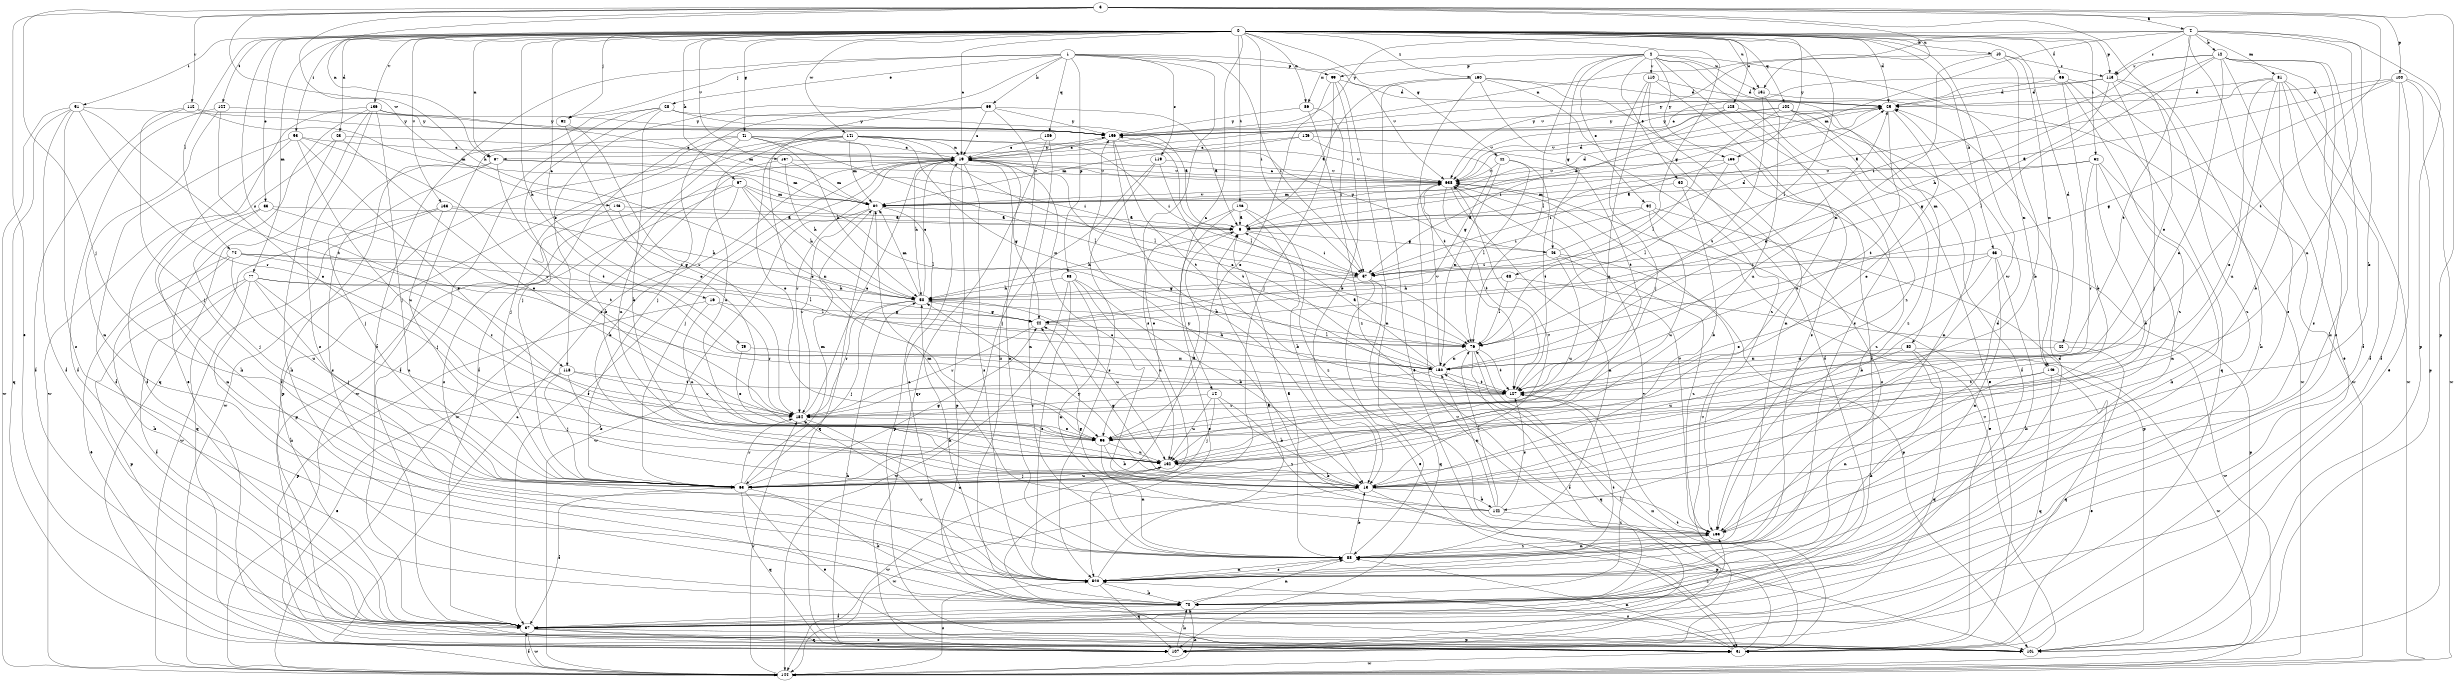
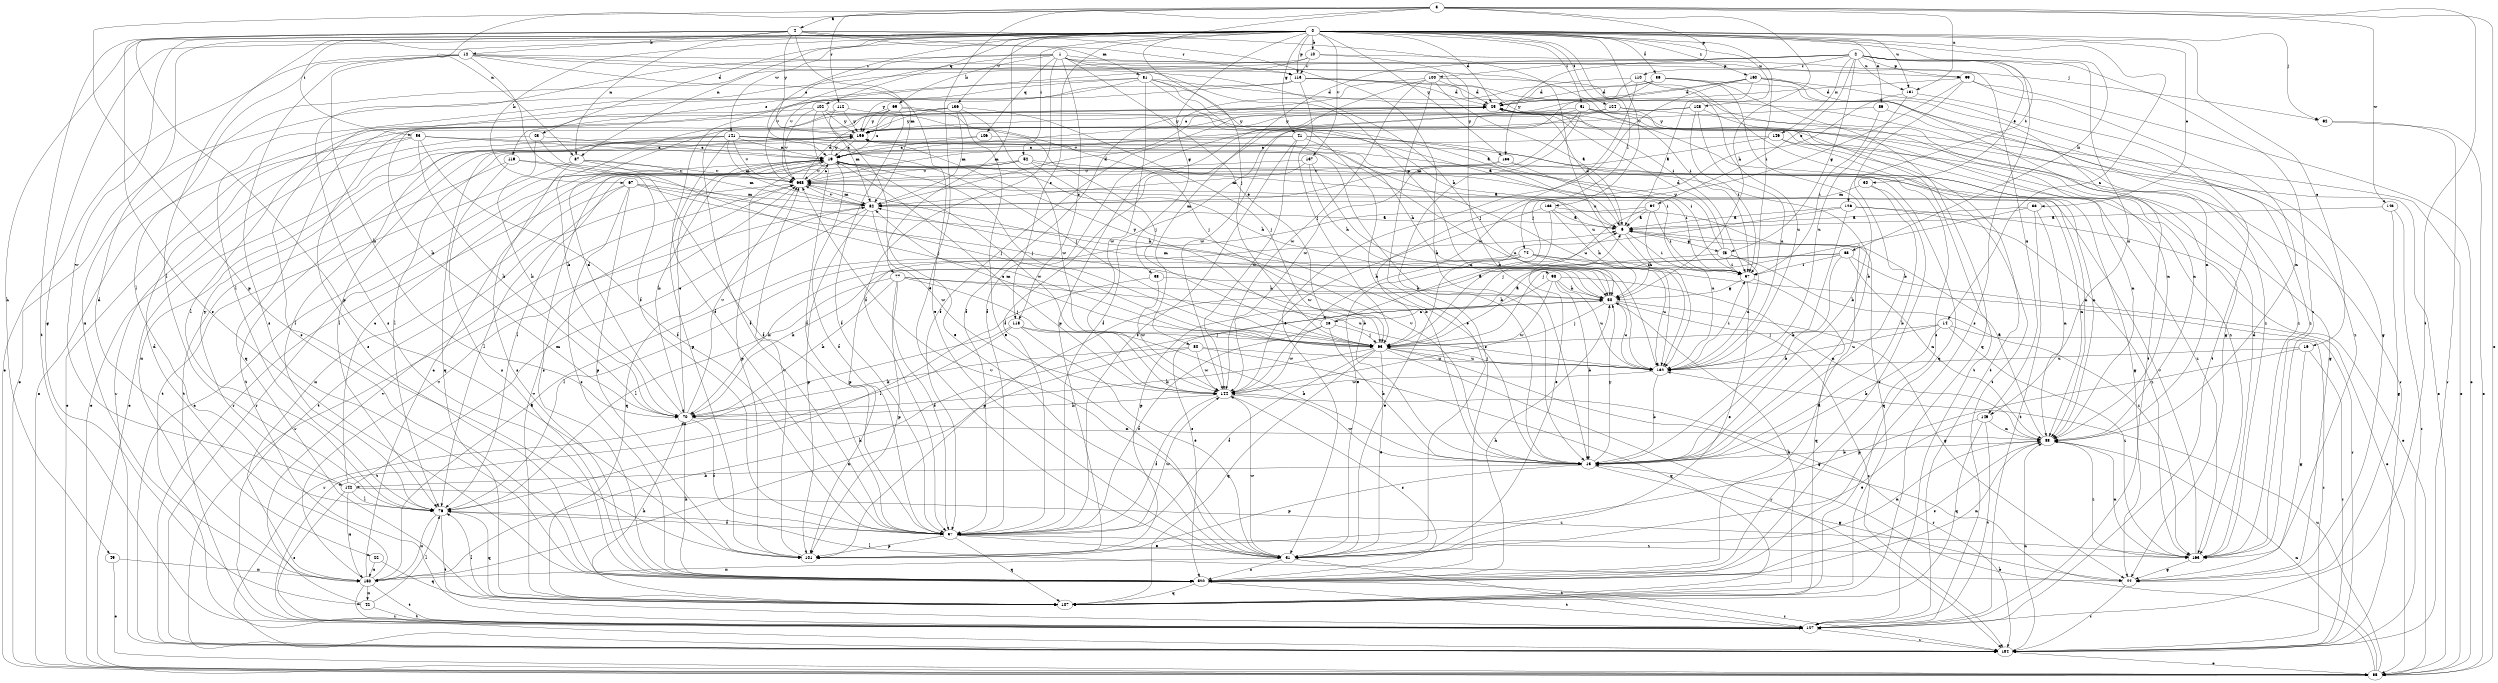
edge "2" -> "86": now "2" -> "146"
edge "50" -> "19": now "50" -> "28"
edge "42" -> "150": reversed
edge "132" -> "57": added, label "i"
